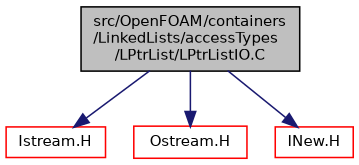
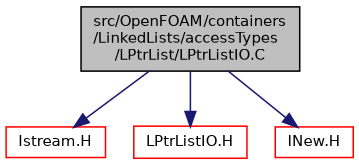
node "Ostream.H": label "Ostream.H" -> "LPtrListIO.H"
